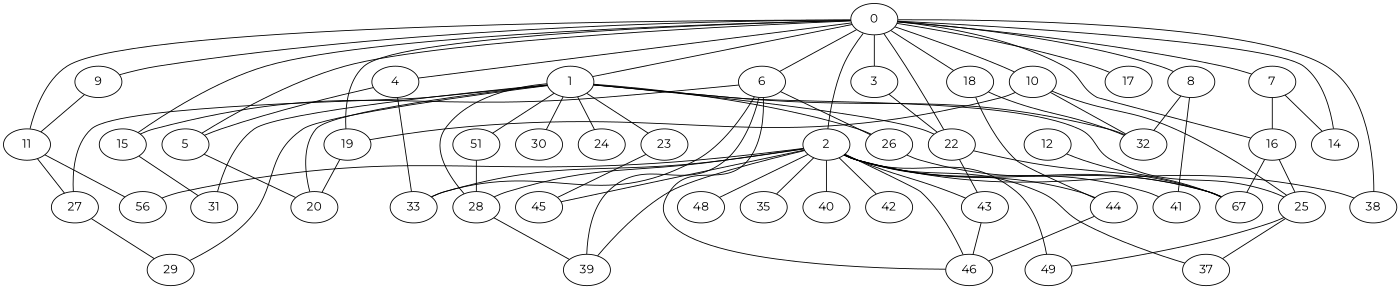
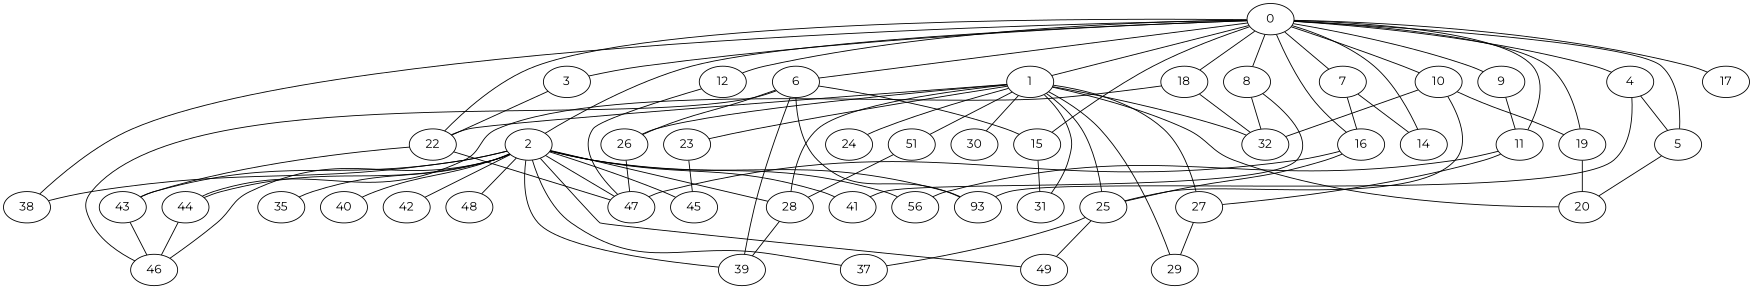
edge "0" -- "12": added
node "33": label "33" -> "93"
node "67": label "67" -> "47"
